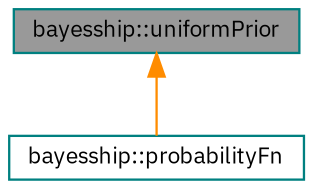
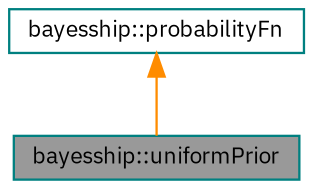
edge "bayesship::probabilityFn" -> "bayesship::uniformPrior": reversed
